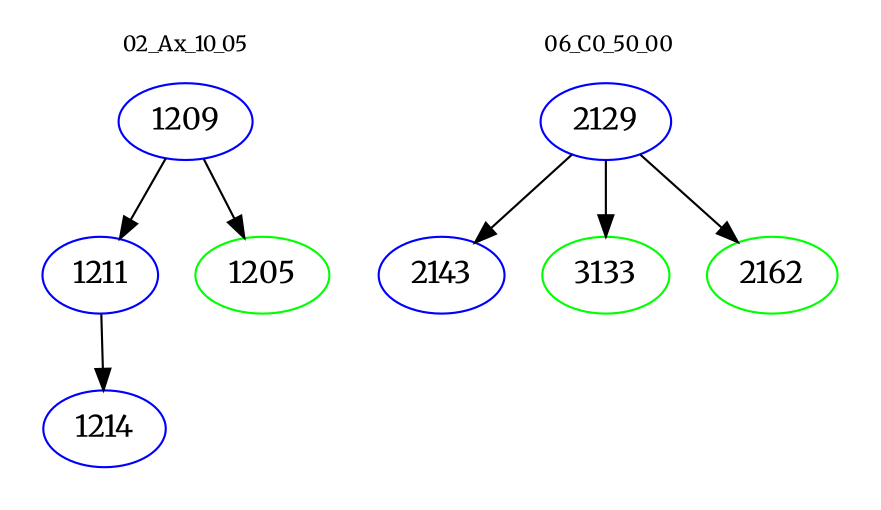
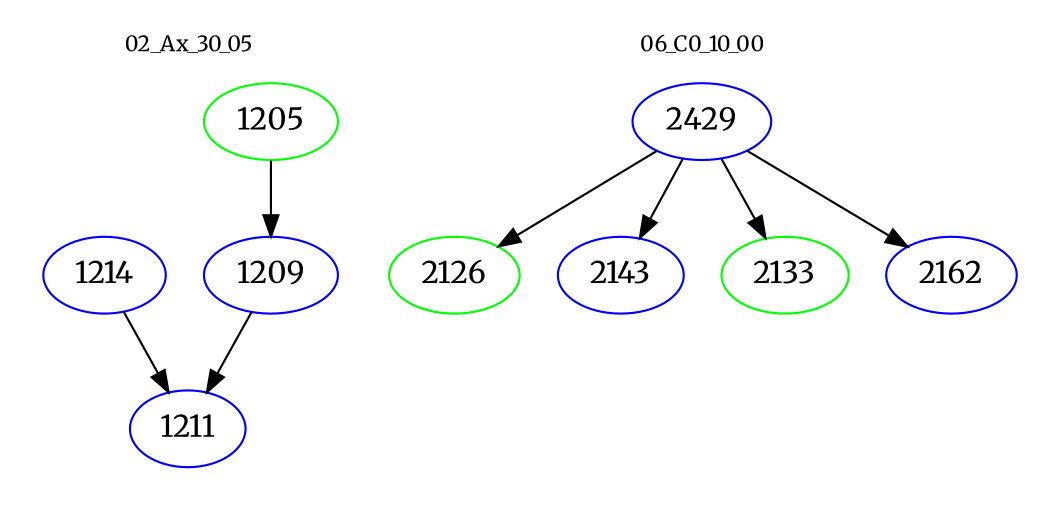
cluster "02_Ax_10_05": label "02_Ax_10_05" -> "02_Ax_30_05"
cluster "06_C0_50_00": label "06_C0_50_00" -> "06_C0_10_00"
node "2129": label "2129" -> "2429"
edge "1209" -> "1205": reversed
node "2126": added
node "3133": label "3133" -> "2133"
node "2162": color green -> blue
edge "1211" -> "1214": reversed
